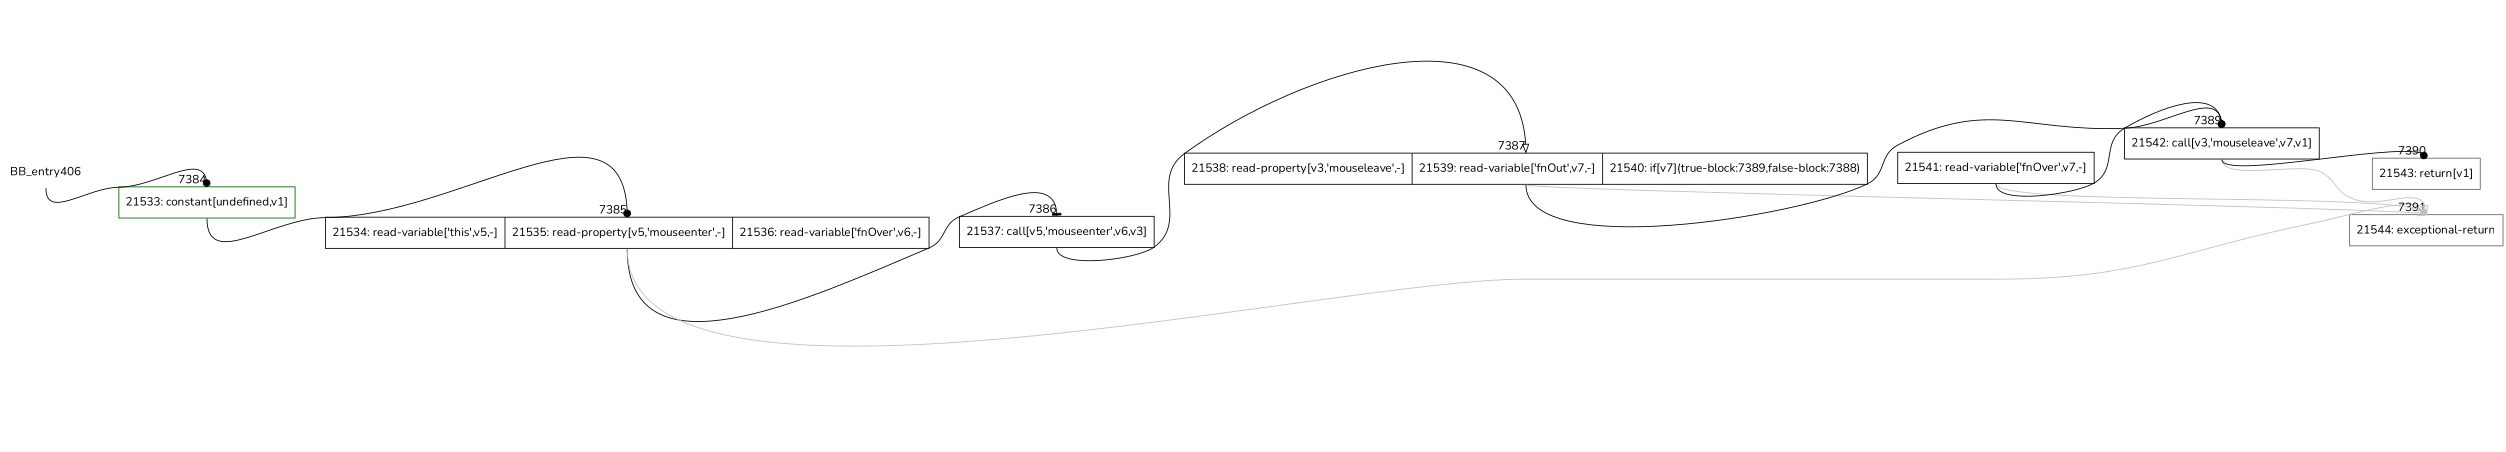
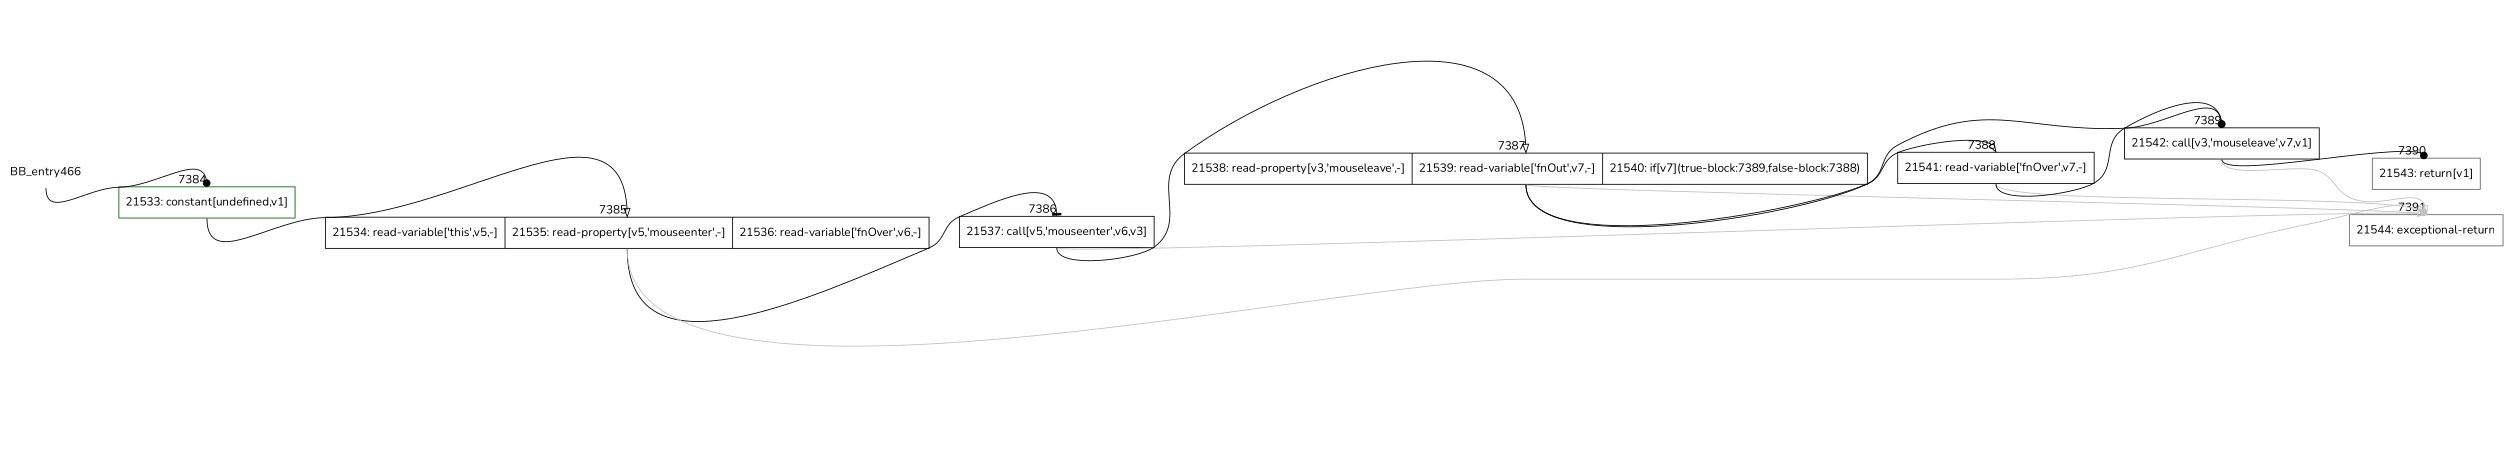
node "BB_entry406": label "BB_entry406" -> "BB_entry466"
edge "21533: constant[undefined,v1]" -> "21534: read-variable['this',v5,-]": arrowhead dot -> onormal
edge "21538: read-property[v3,'mouseleave',-]" -> "21541: read-variable['fnOver',v7,-]": added
edge "21537: call[v5,'mouseenter',v6,v3]" -> "21544: exceptional-return": added
